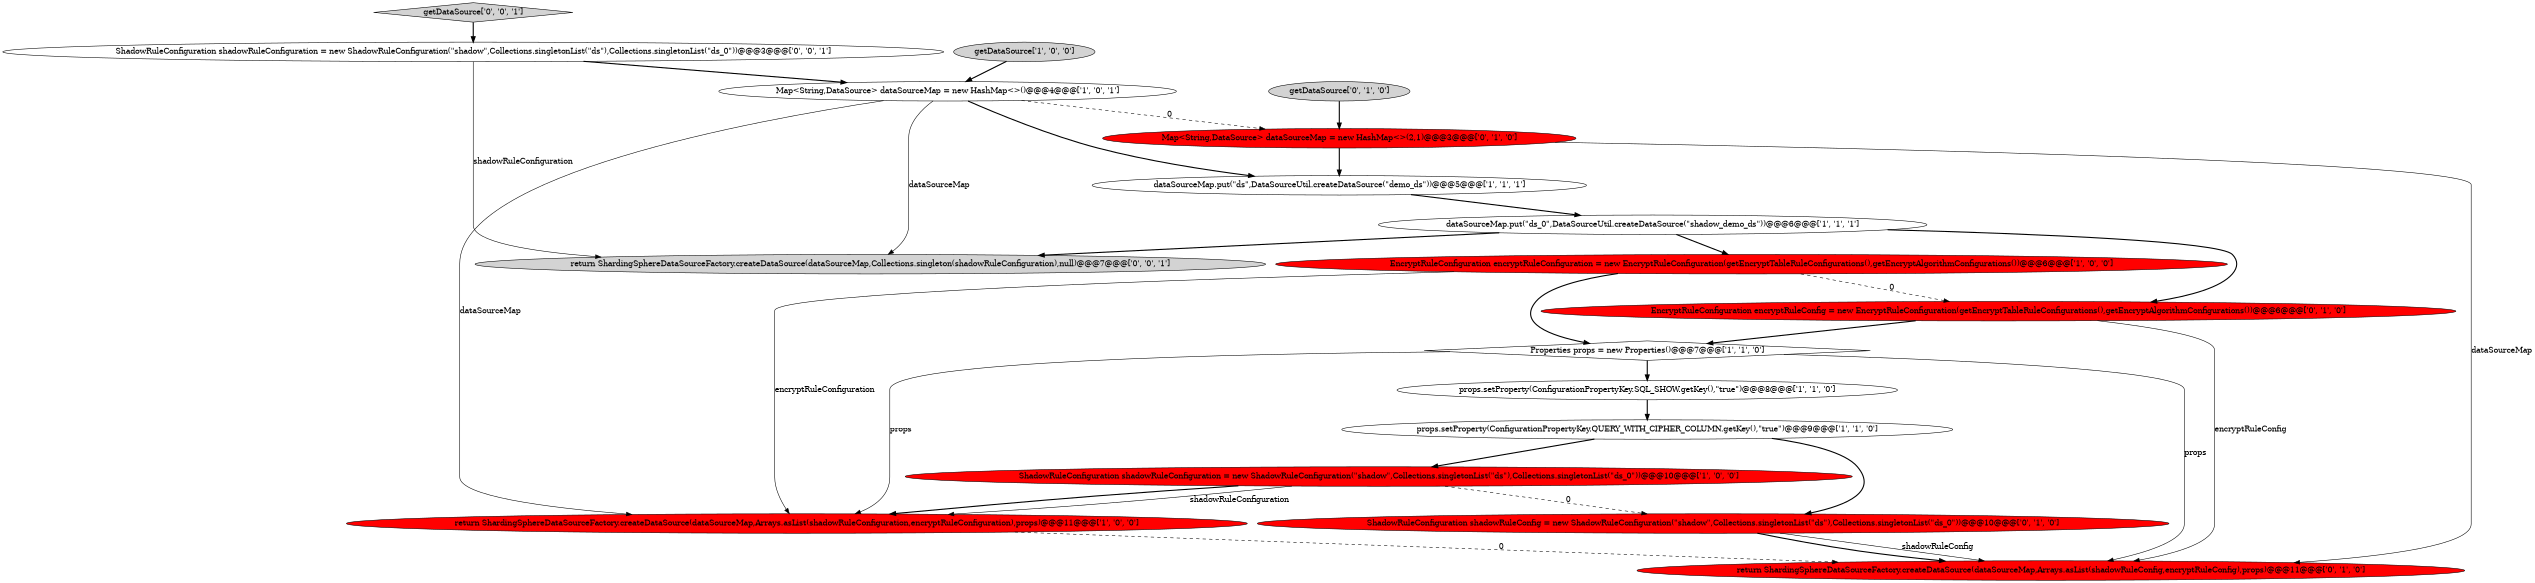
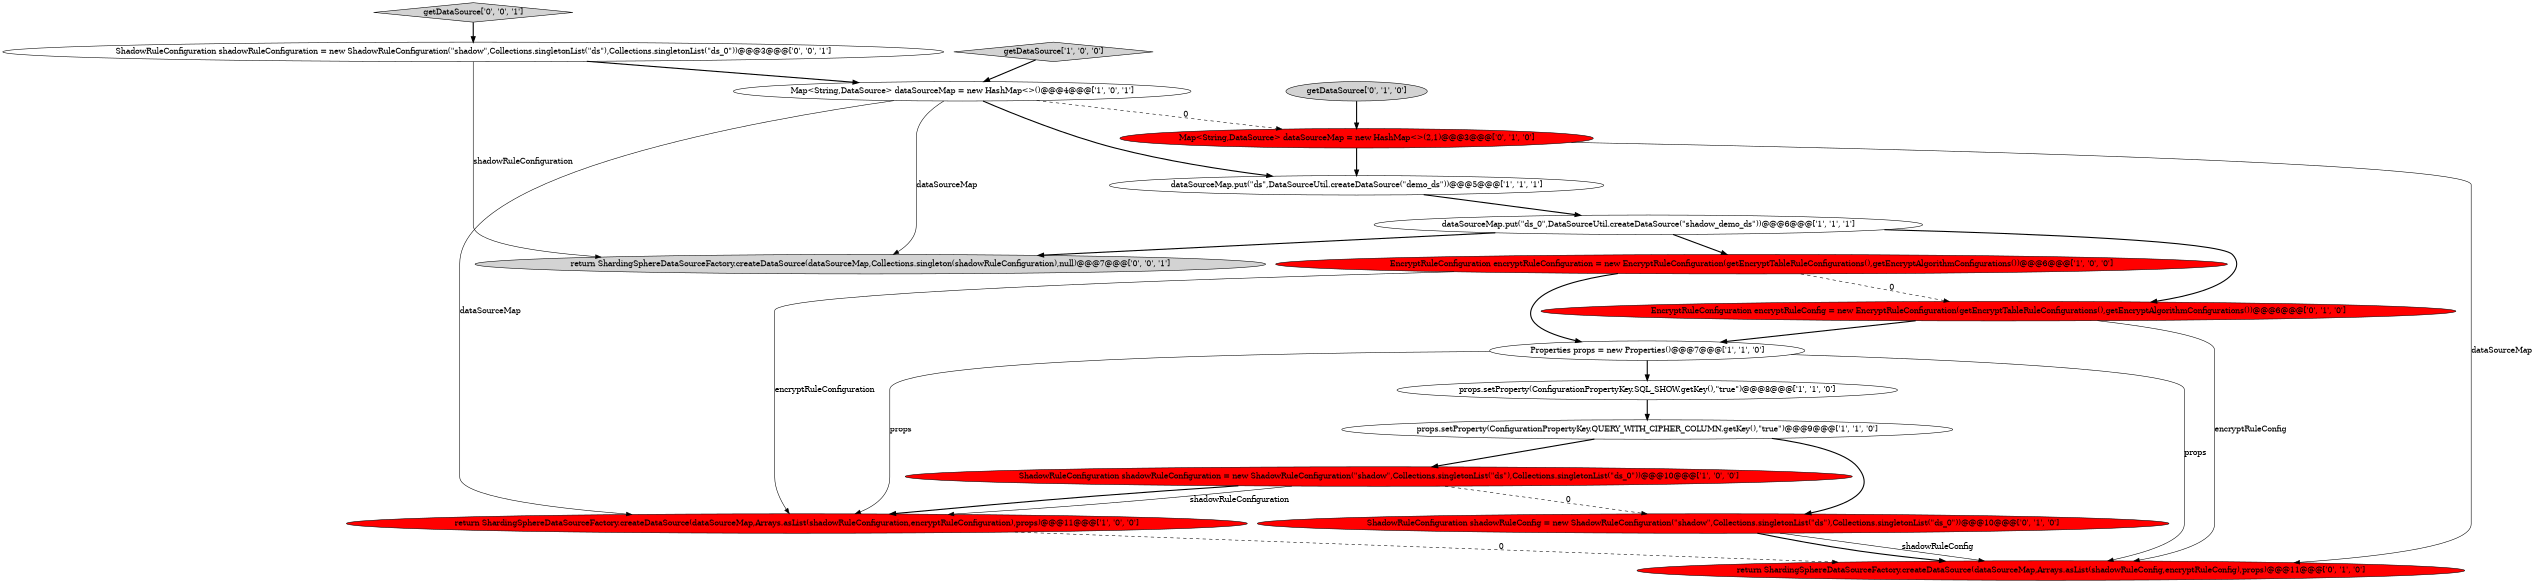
node "getDataSource['1', '0', '0']": shape ellipse -> diamond
node "Properties props = new Properties()@@@7@@@['1', '1', '0']": shape diamond -> ellipse
